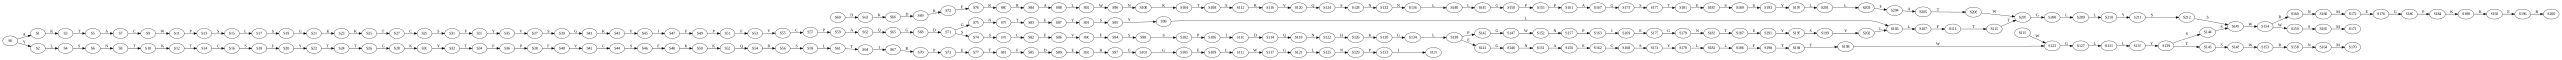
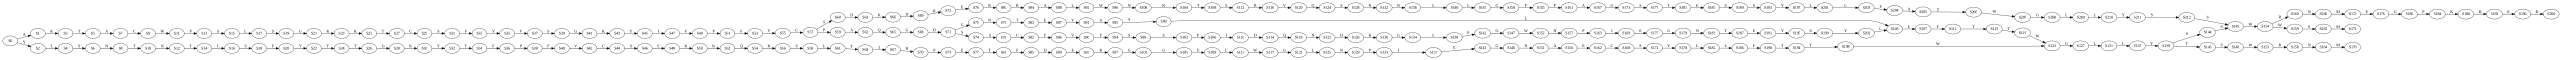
edge "S115" -> "S207": now "S115" -> "S119"
edge "S57" -> "S60": added, label "S"
edge "S138" -> "S141": now "S137" -> "S141"
